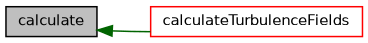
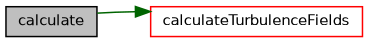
edge "calculateTurbulenceFields" -> "calculate": reversed
